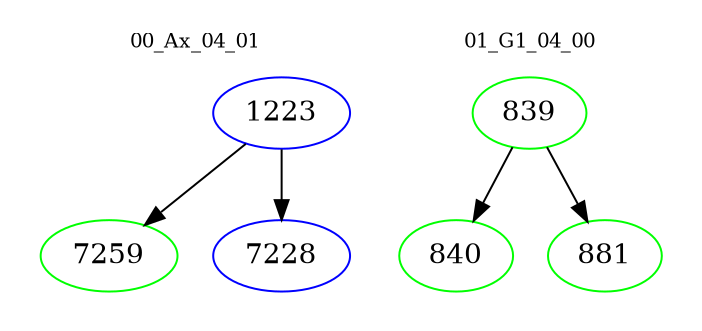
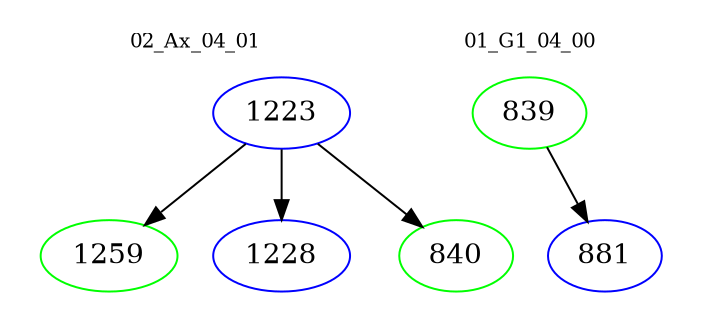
cluster "00_Ax_04_01": label "00_Ax_04_01" -> "02_Ax_04_01"
edge "839" -> "840": now "1223" -> "840"
node "7259": label "7259" -> "1259"
node "7228": label "7228" -> "1228"
node "881": color green -> blue
